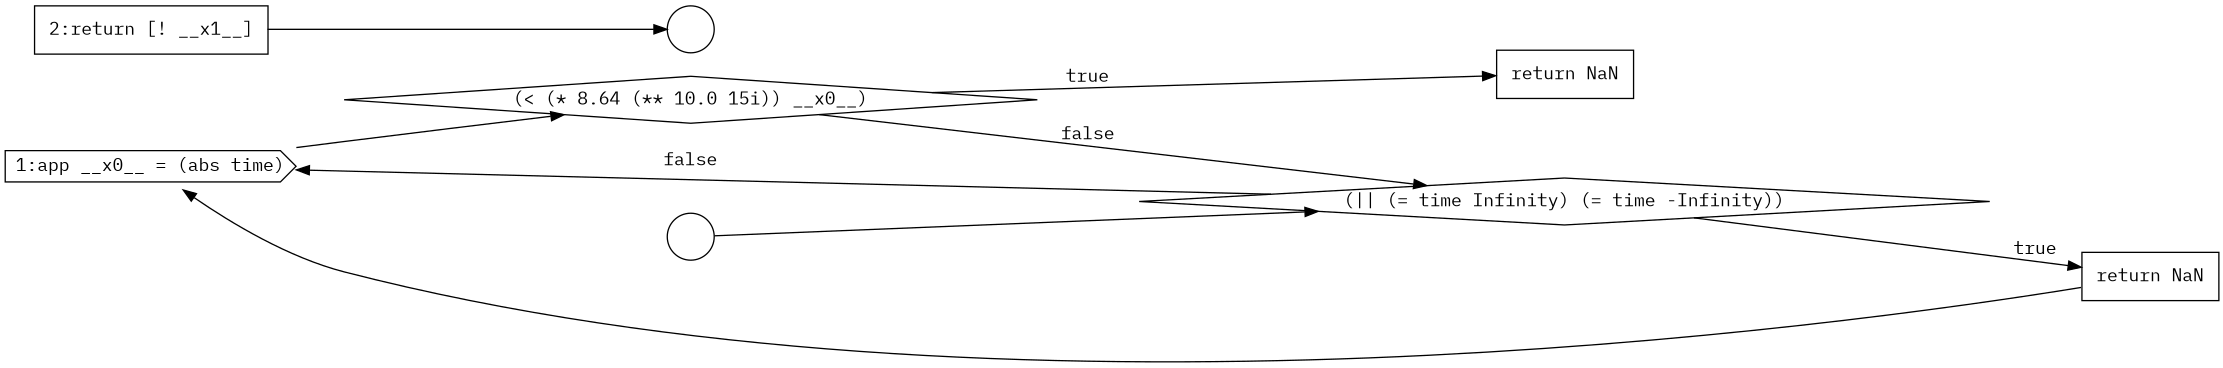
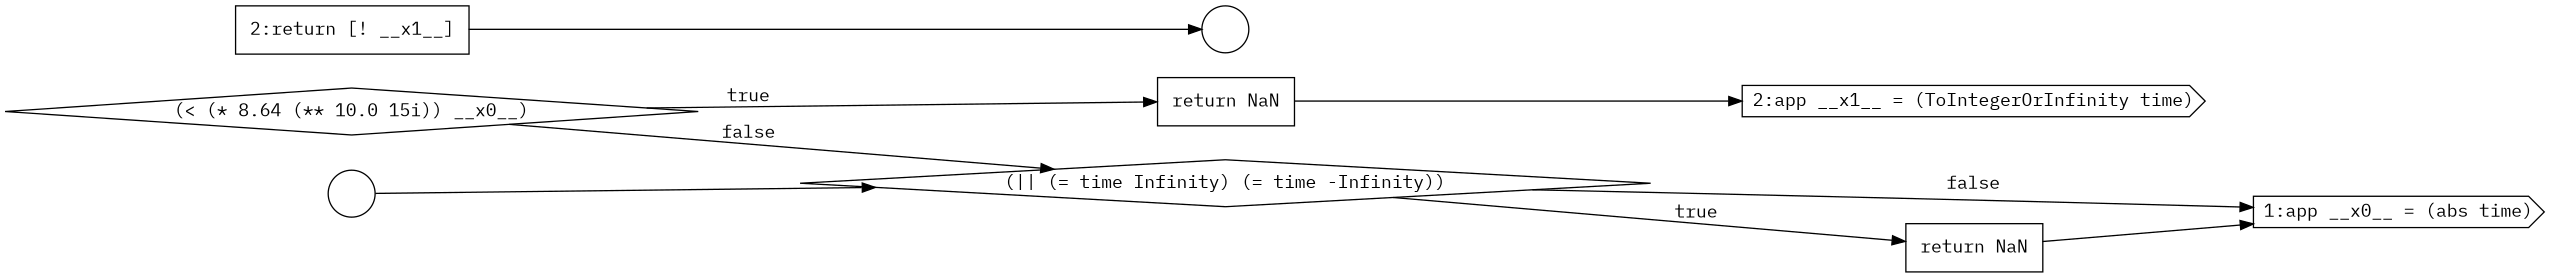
node "2:app __x1__ = (ToIntegerOrInfinity time)": added
edge "1:app __x0__ = (abs time)" -> "(< (* 8.64 (** 10.0 15i)) __x0__)": removed
